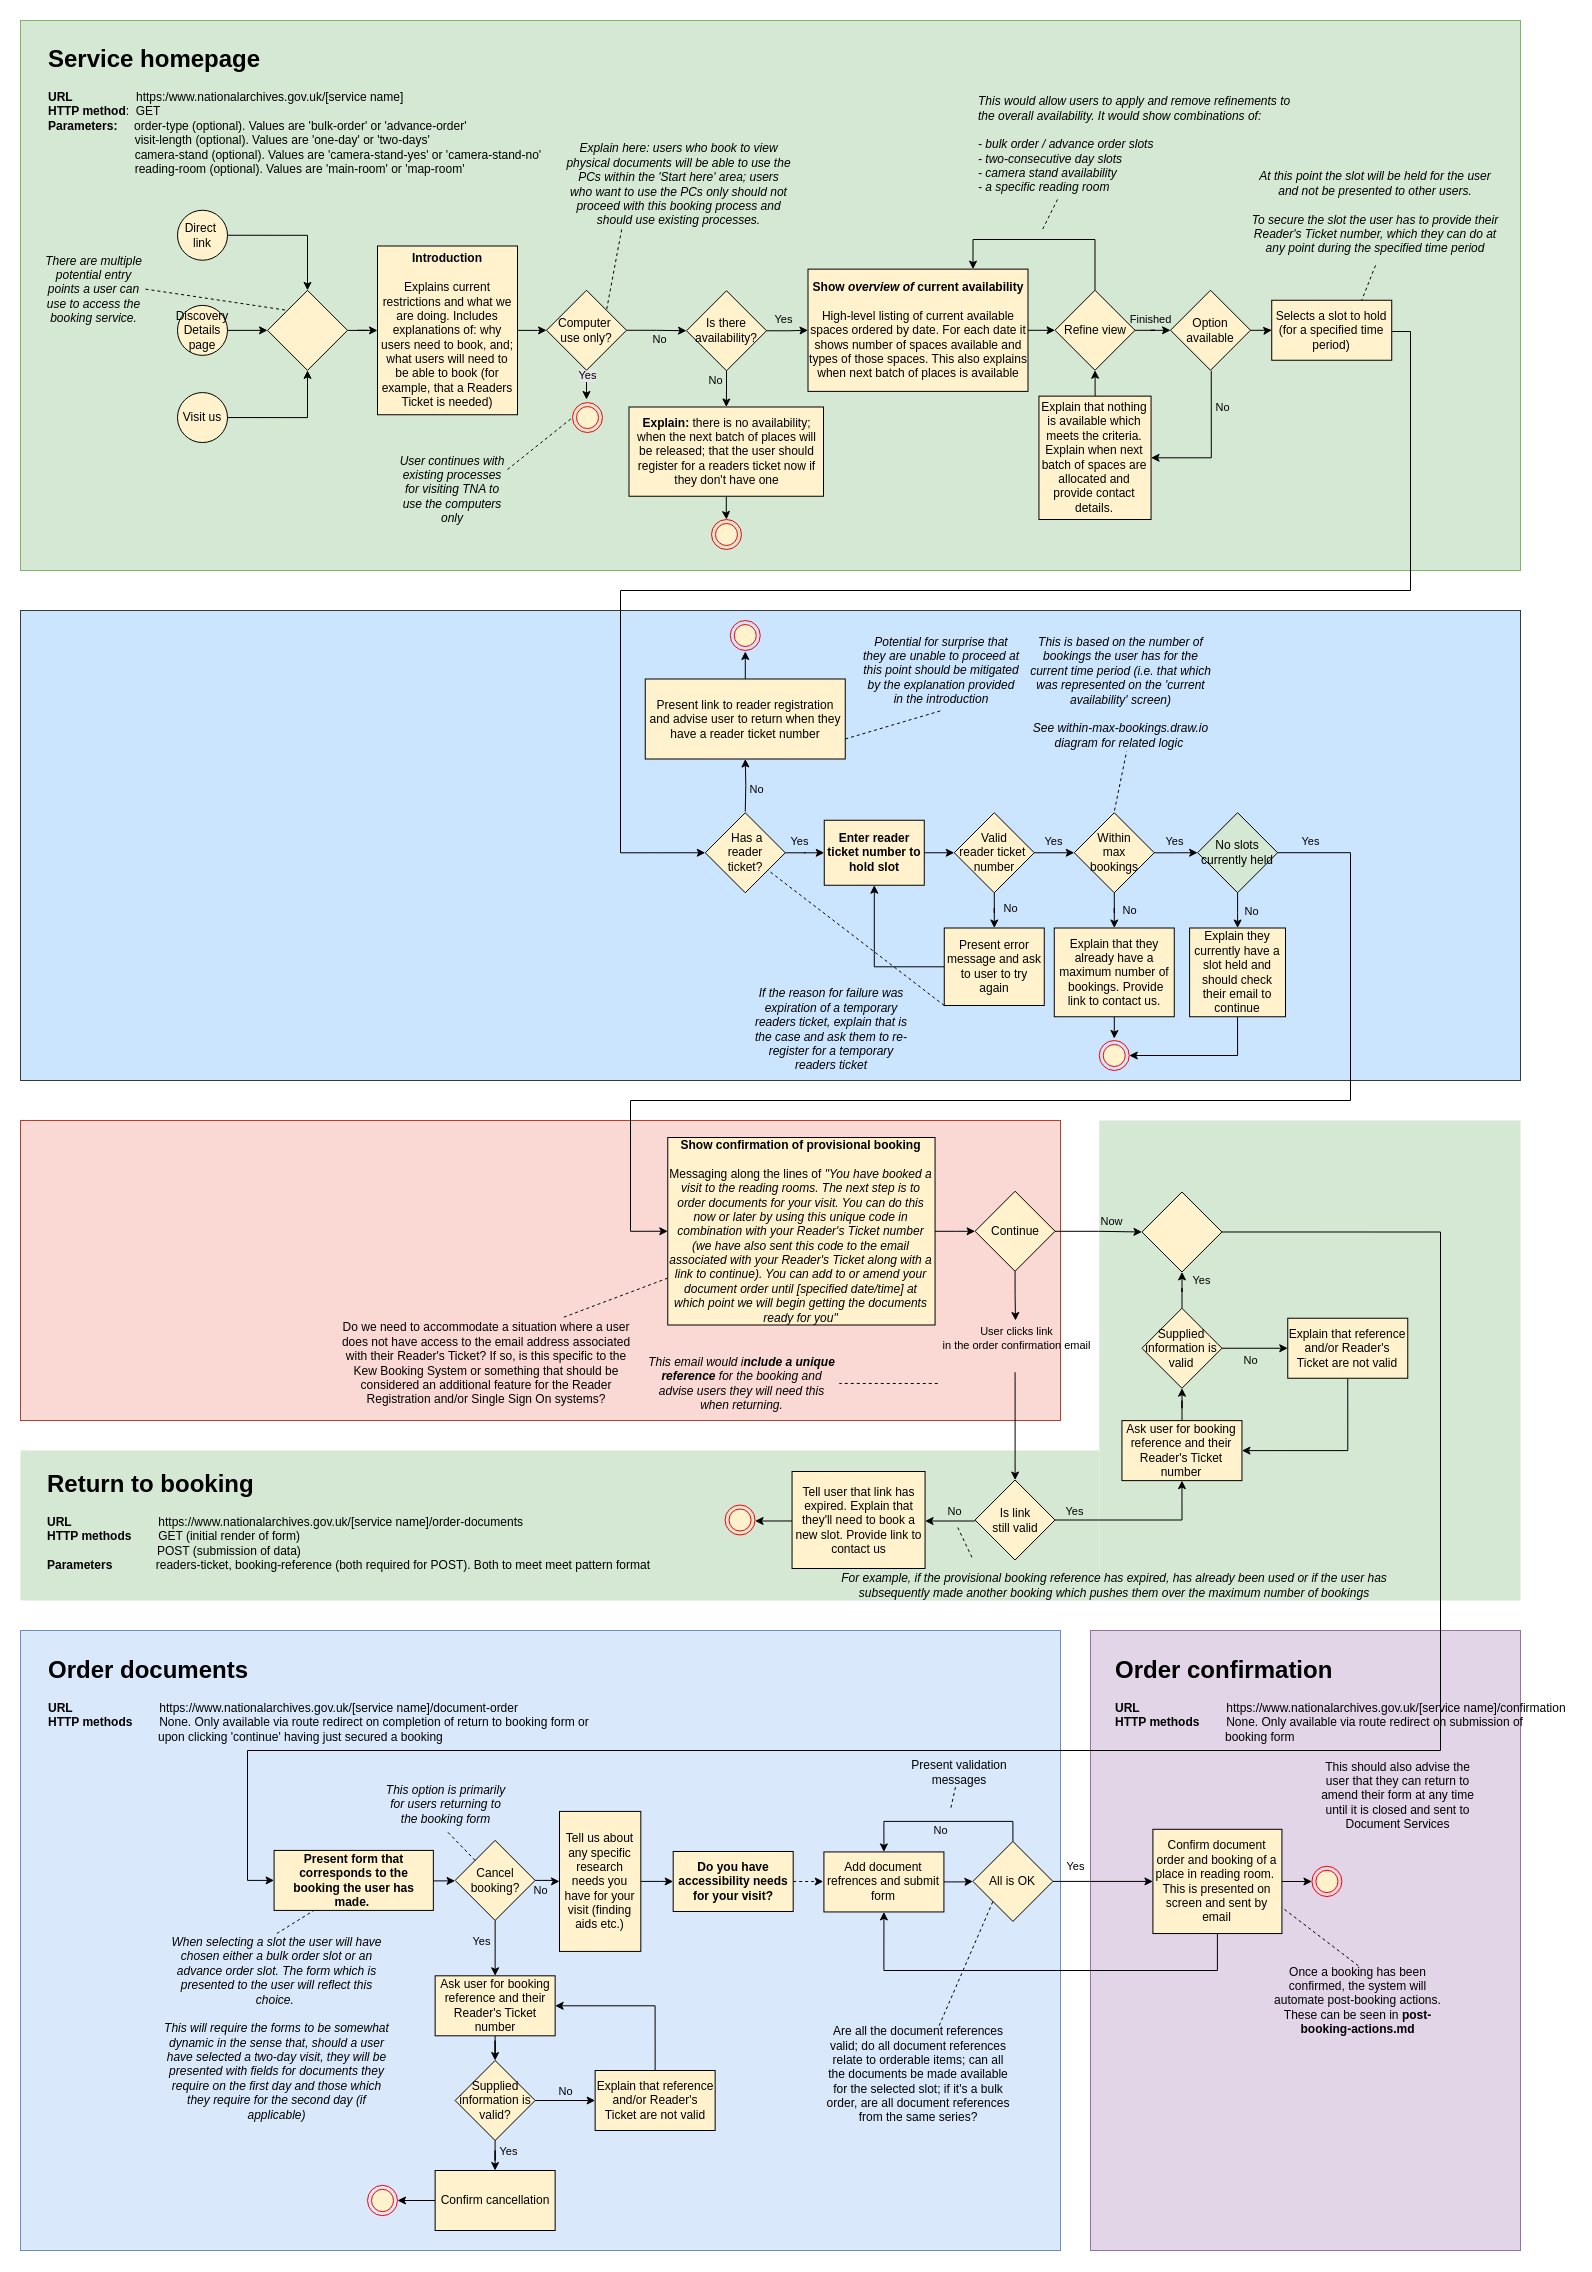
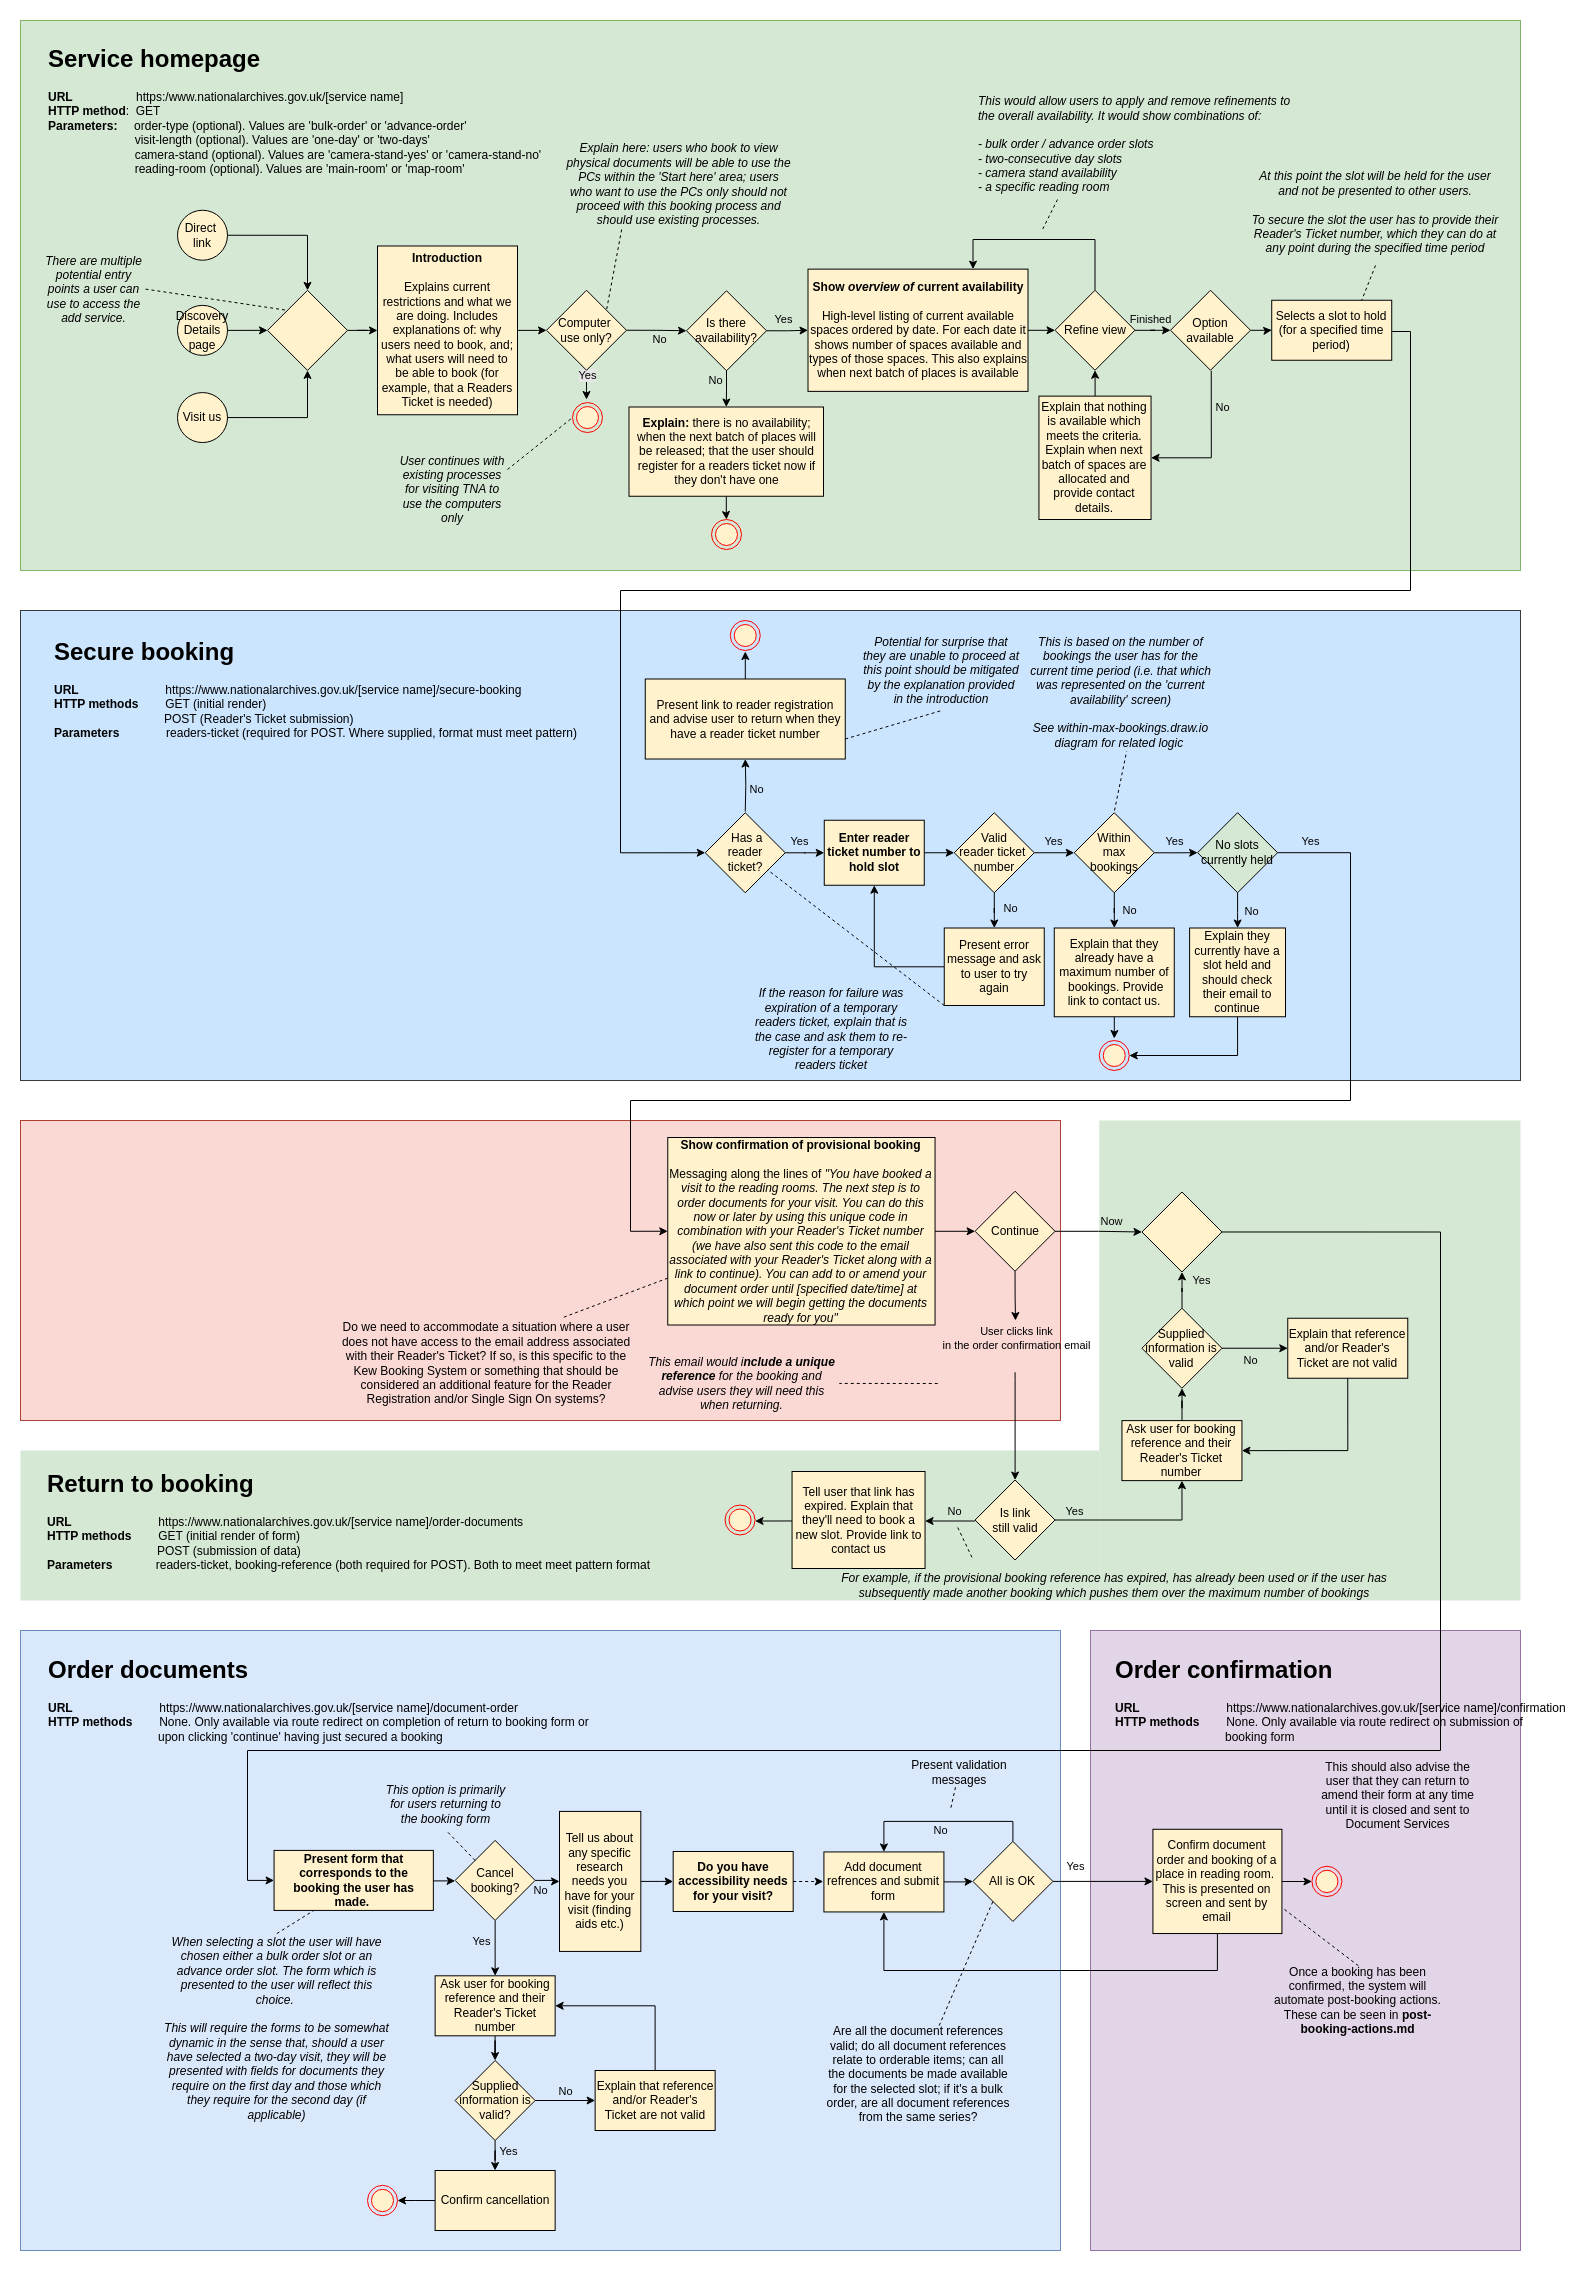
node "There are multiple potential entry points a user can use to access the booking service.": label "There are multiple potential entry points a user can use to access the booking service." -> "There are multiple potential entry points a user can use to access the add service."
node "Secure booking URL https://www.nationalarchives.gov.uk/[service name]/secure-booking HTTP methods GET (initial render) POST (Reader's Ticket submission) Parameters readers-ticket (required for POST. Where supplied, format must meet pattern)": added
